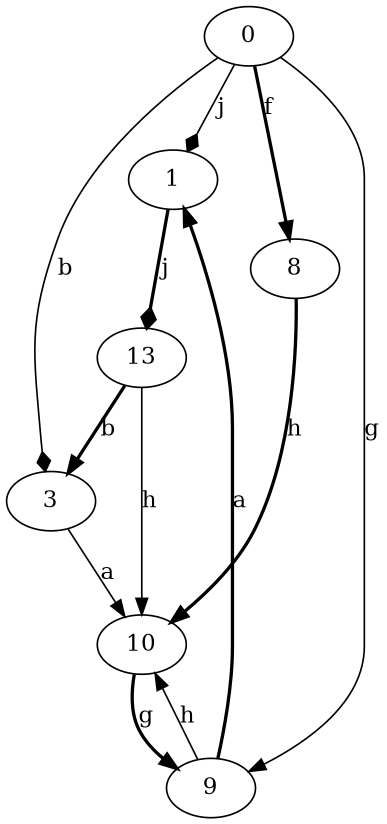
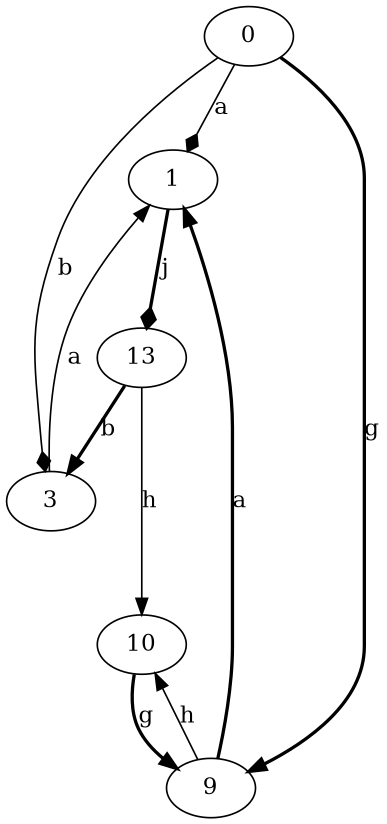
edge "0" -> "1": label "j" -> "a"
node "8": removed
edge "0" -> "9": style solid -> bold
edge "3" -> "10": now "3" -> "1"
